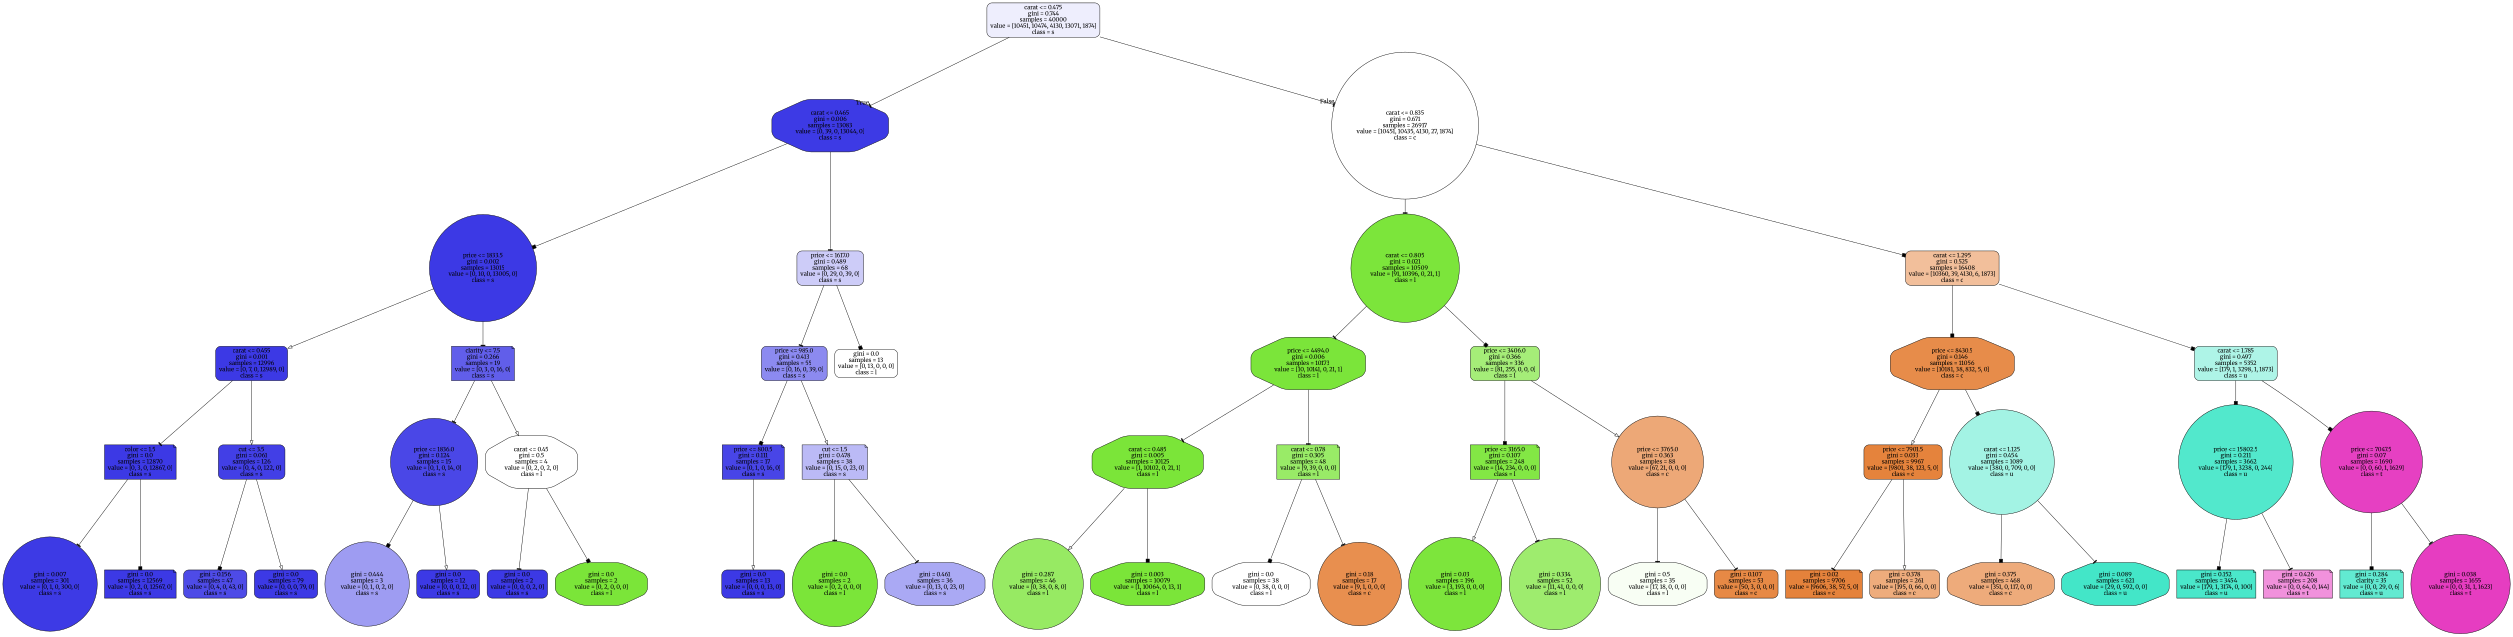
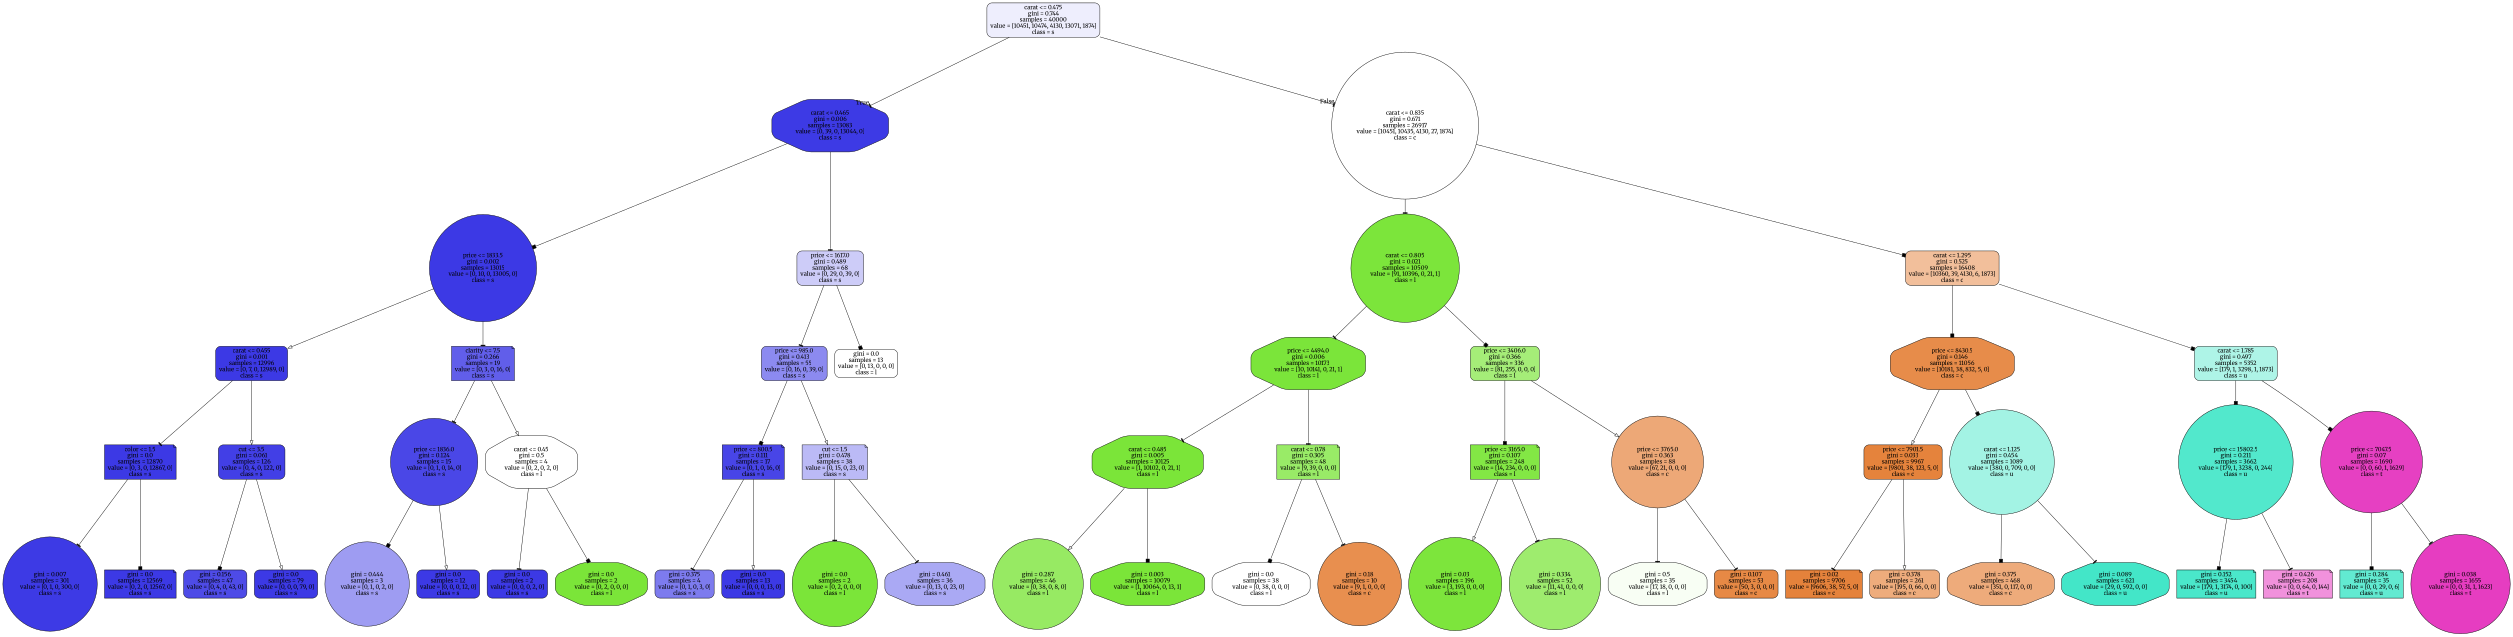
node "gini = 0.375 samples = 4 value = [0, 1, 0, 3, 0] class = s": added
node "gini = 0.18 samples = 17 value = [9, 1, 0, 0, 0] class = c": label "gini = 0.18 samples = 17 value = [9, 1, 0, 0, 0] class = c" -> "gini = 0.18 samples = 10 value = [9, 1, 0, 0, 0] class = c"
node "gini = 0.284 clarity = 35 value = [0, 0, 29, 0, 6] class = u": label "gini = 0.284 clarity = 35 value = [0, 0, 29, 0, 6] class = u" -> "gini = 0.284 samples = 35 value = [0, 0, 29, 0, 6] class = u"
